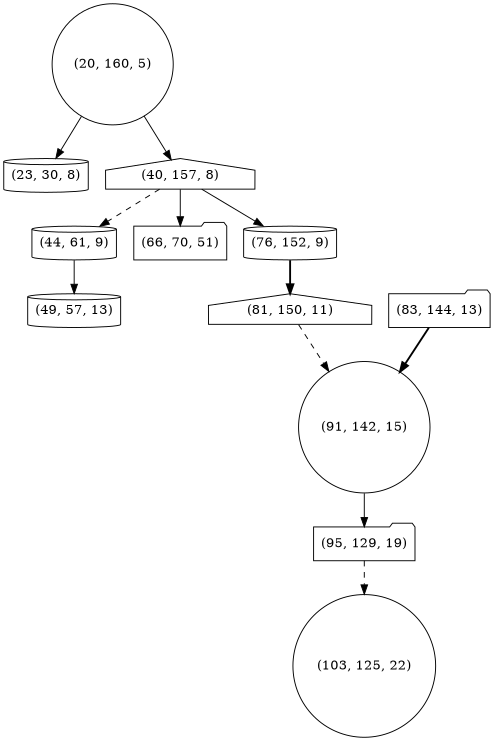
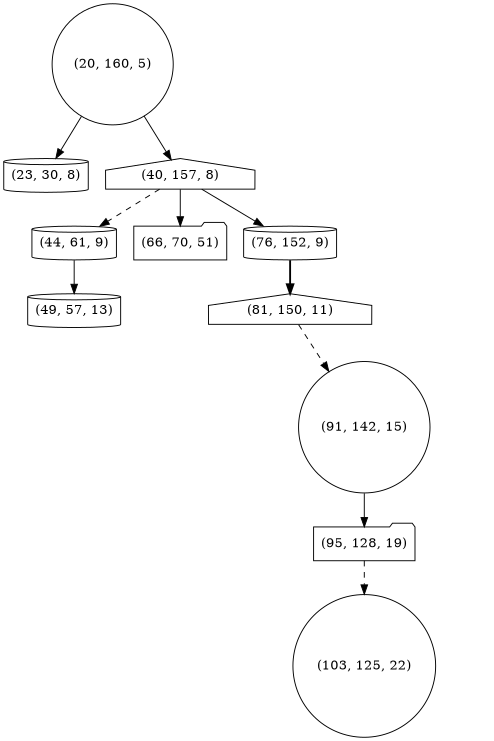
node "(83, 144, 13)": removed
node "(95, 129, 19)": label "(95, 129, 19)" -> "(95, 128, 19)"
